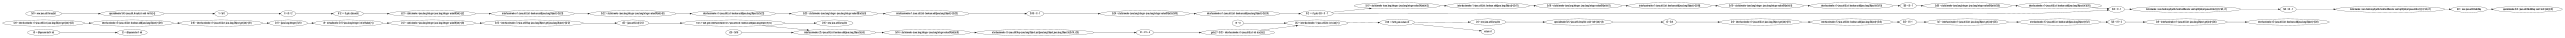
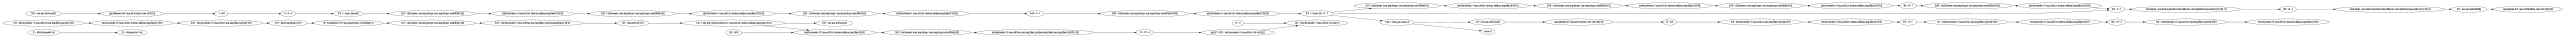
edge "$i12 = interfaceinvoke r1.<java.util.List: int size()>()" -> "if i11 >= $i12 goto return r3": now "if i2 == i1 goto $i3 = i1 - 1" -> "if i11 >= $i12 goto return r3"
node "i0 := @parameter0: int": label "i0 := @parameter0: int" -> "i0 := @staticinvoke0: int"
